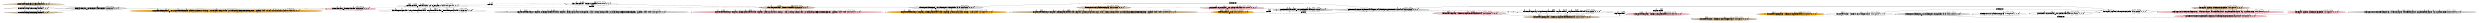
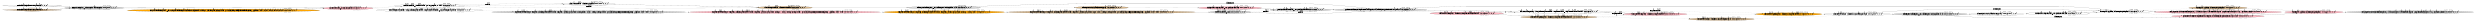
node "testFindDefaultPipelineFromV2TemplateMatch['0', '0', '1']": removed
node "Metadata metadata = mock()@@@10@@@['1', '1', '0']": fillcolor orange -> lightgrey
